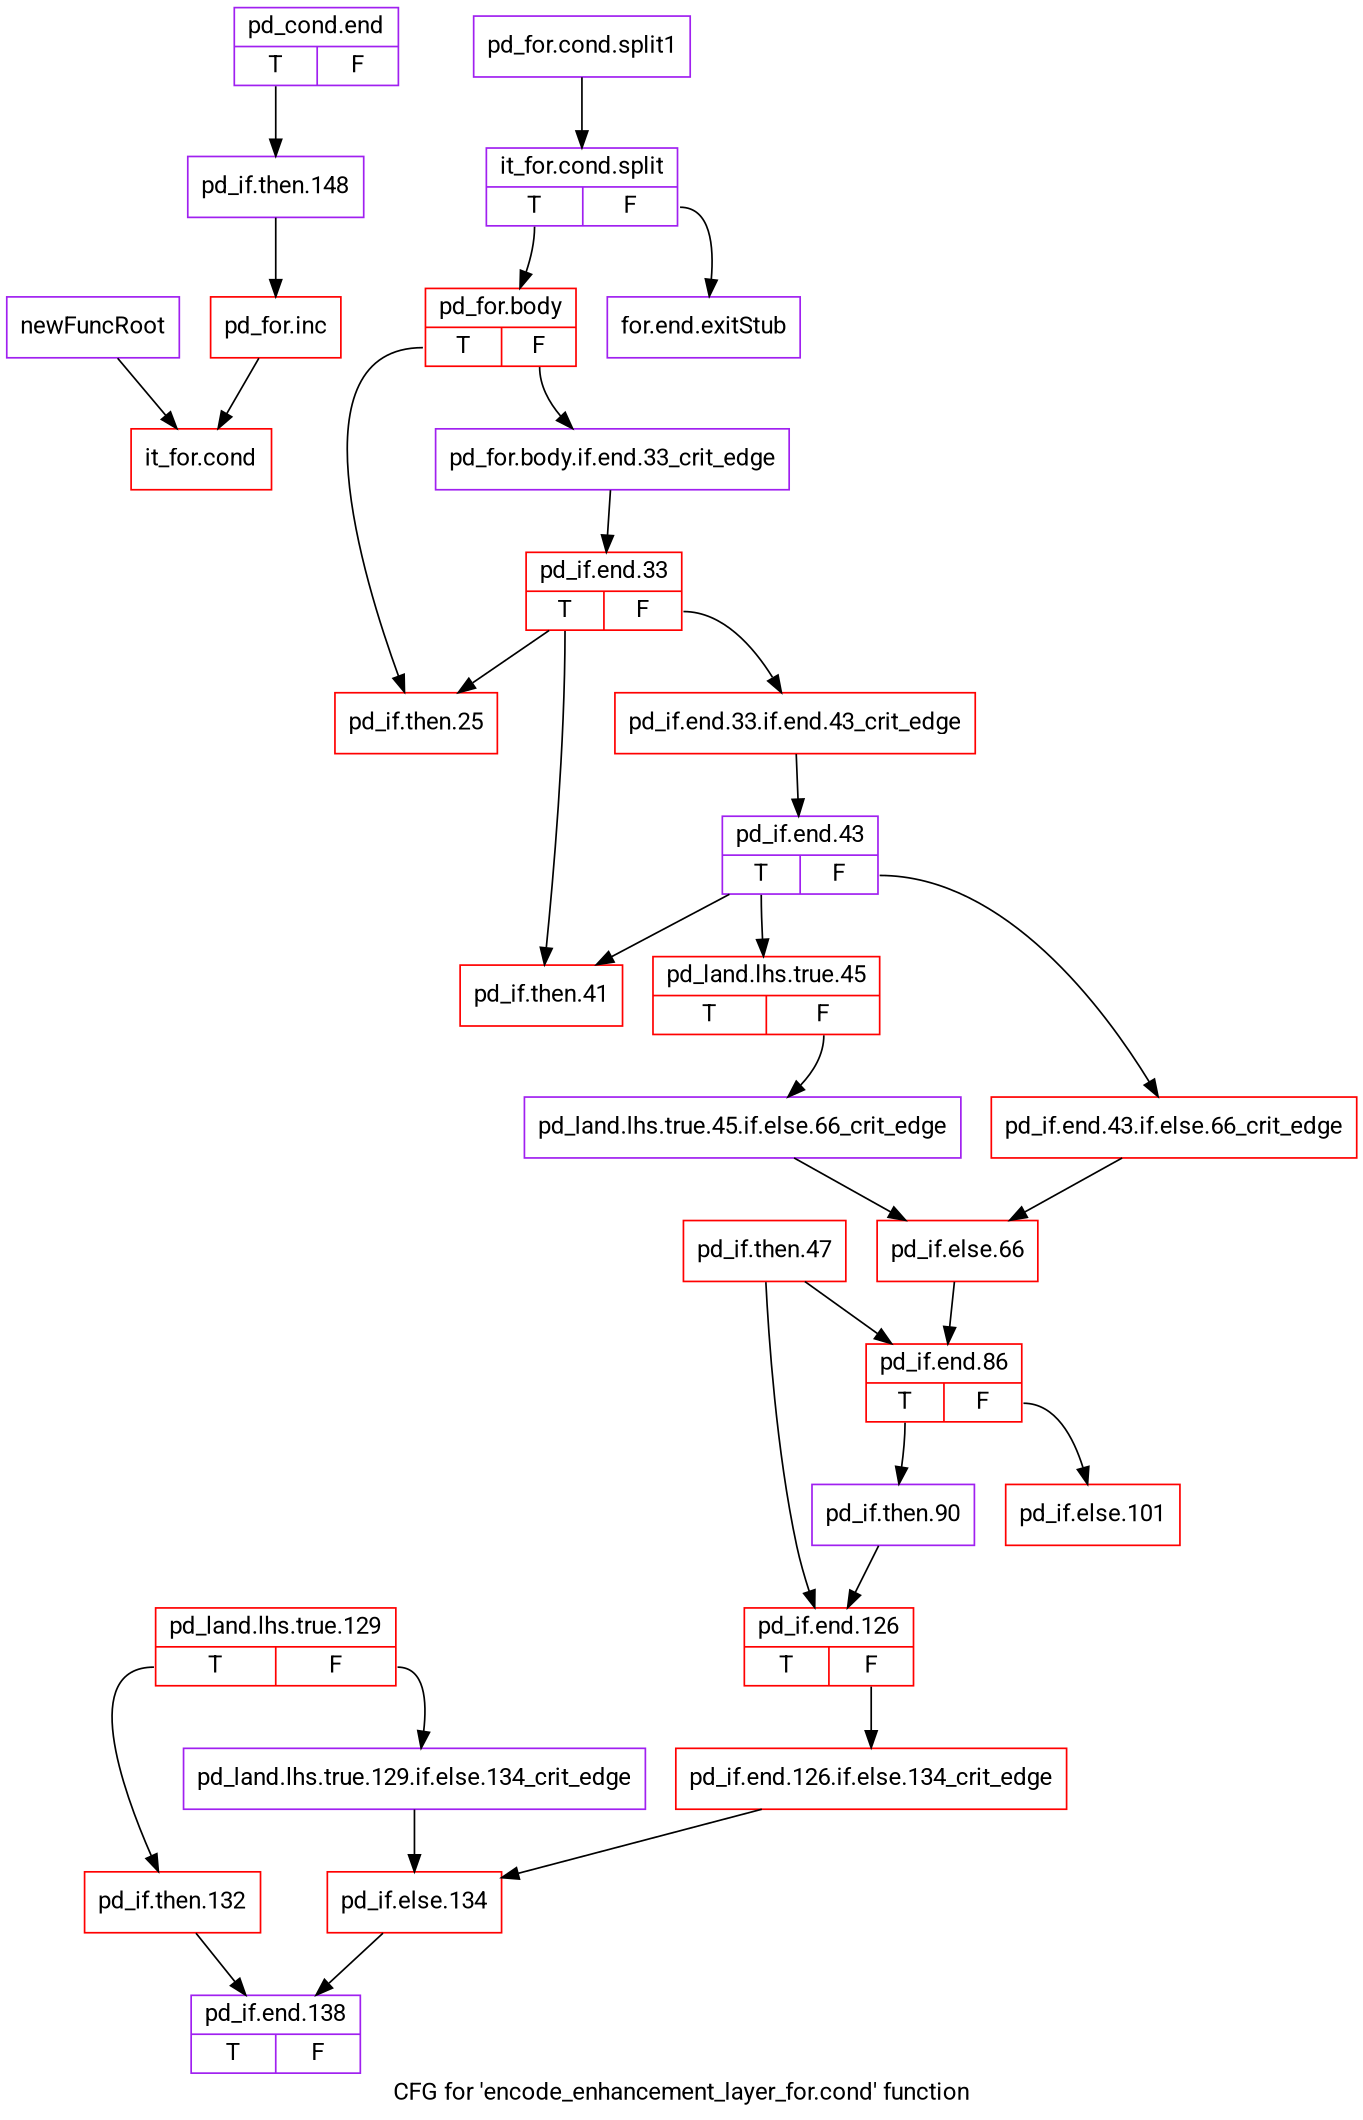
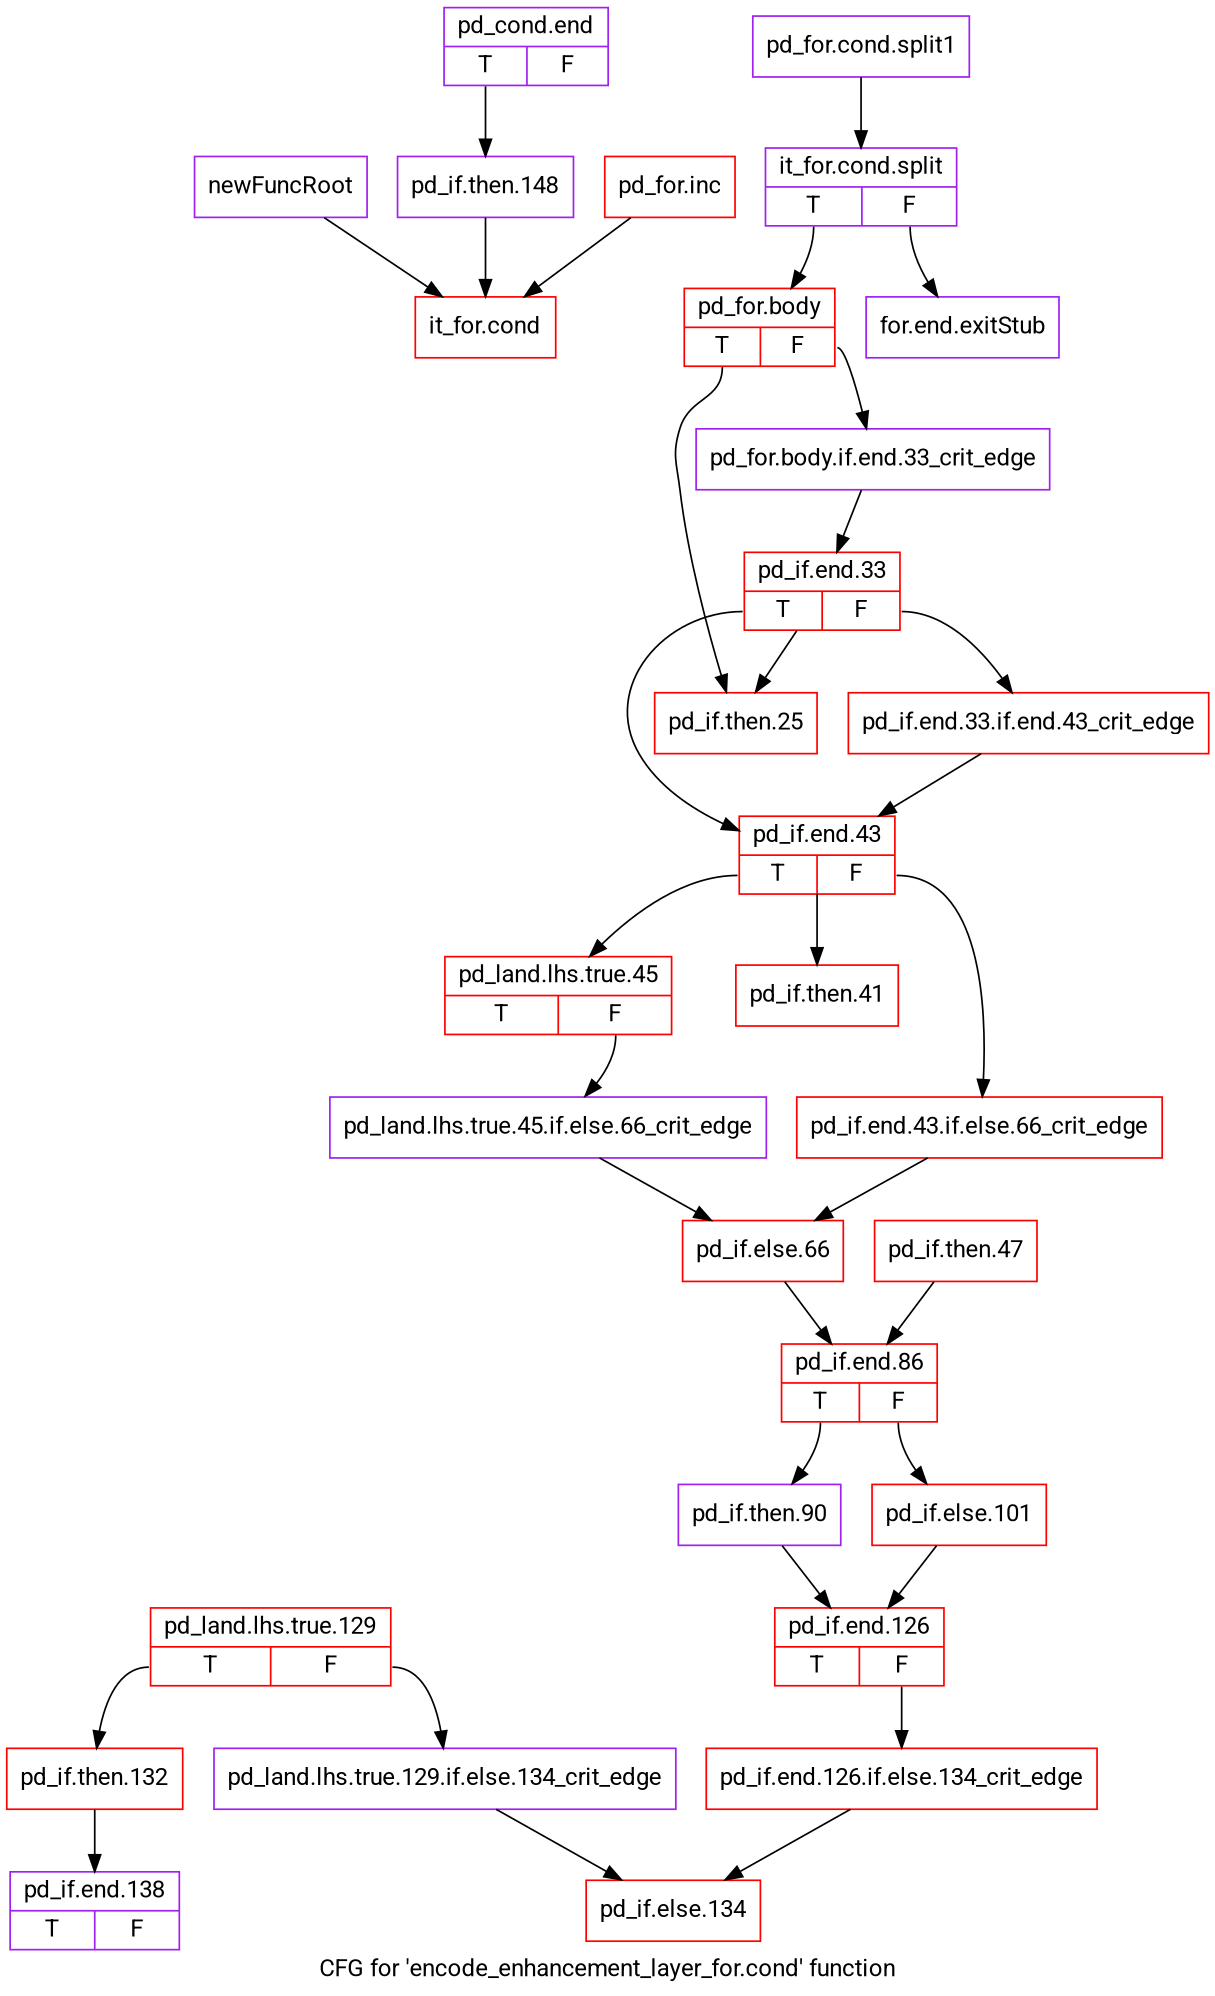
edge "pd_if.then.148" -> "pd_for.inc": now "pd_if.then.148" -> "it_for.cond"
edge "pd_if.end.33" -> "pd_if.then.41": now "pd_if.end.33" -> "pd_if.end.43"
node "pd_if.end.43": color purple -> red
edge "pd_if.then.47" -> "pd_if.end.126": now "pd_if.else.101" -> "pd_if.end.126"
edge "pd_if.else.134" -> "pd_if.end.138": removed
